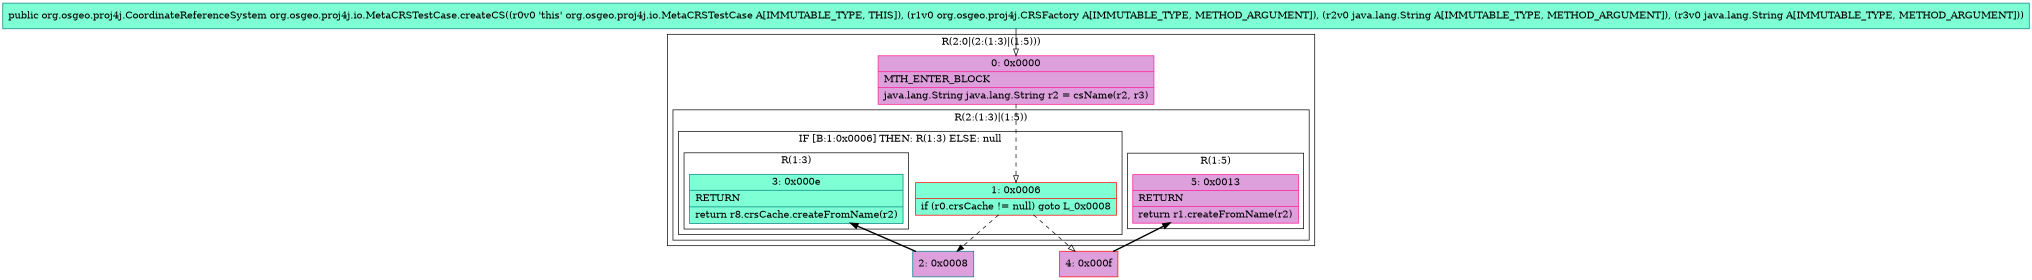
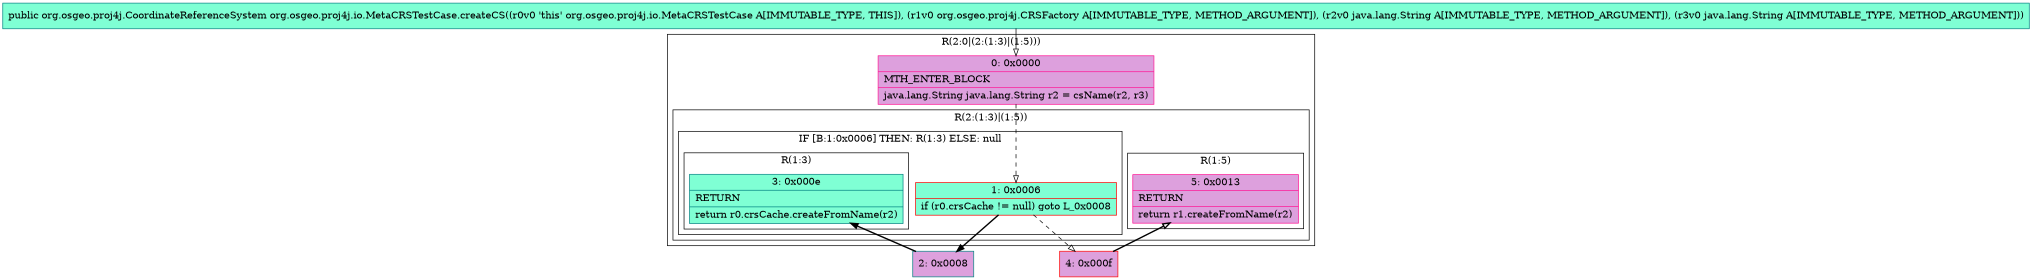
node "3: 0x000e": text "return r8.crsCache.createFromName(r2)" -> "return r0.crsCache.createFromName(r2)"
edge "1: 0x0006" -> "2: 0x0008": style dashed -> bold
edge "4: 0x000f" -> "5: 0x0013": arrowhead normal -> onormal
